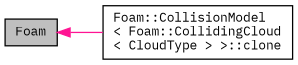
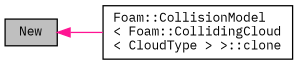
node "Foam": label "Foam" -> "New"
